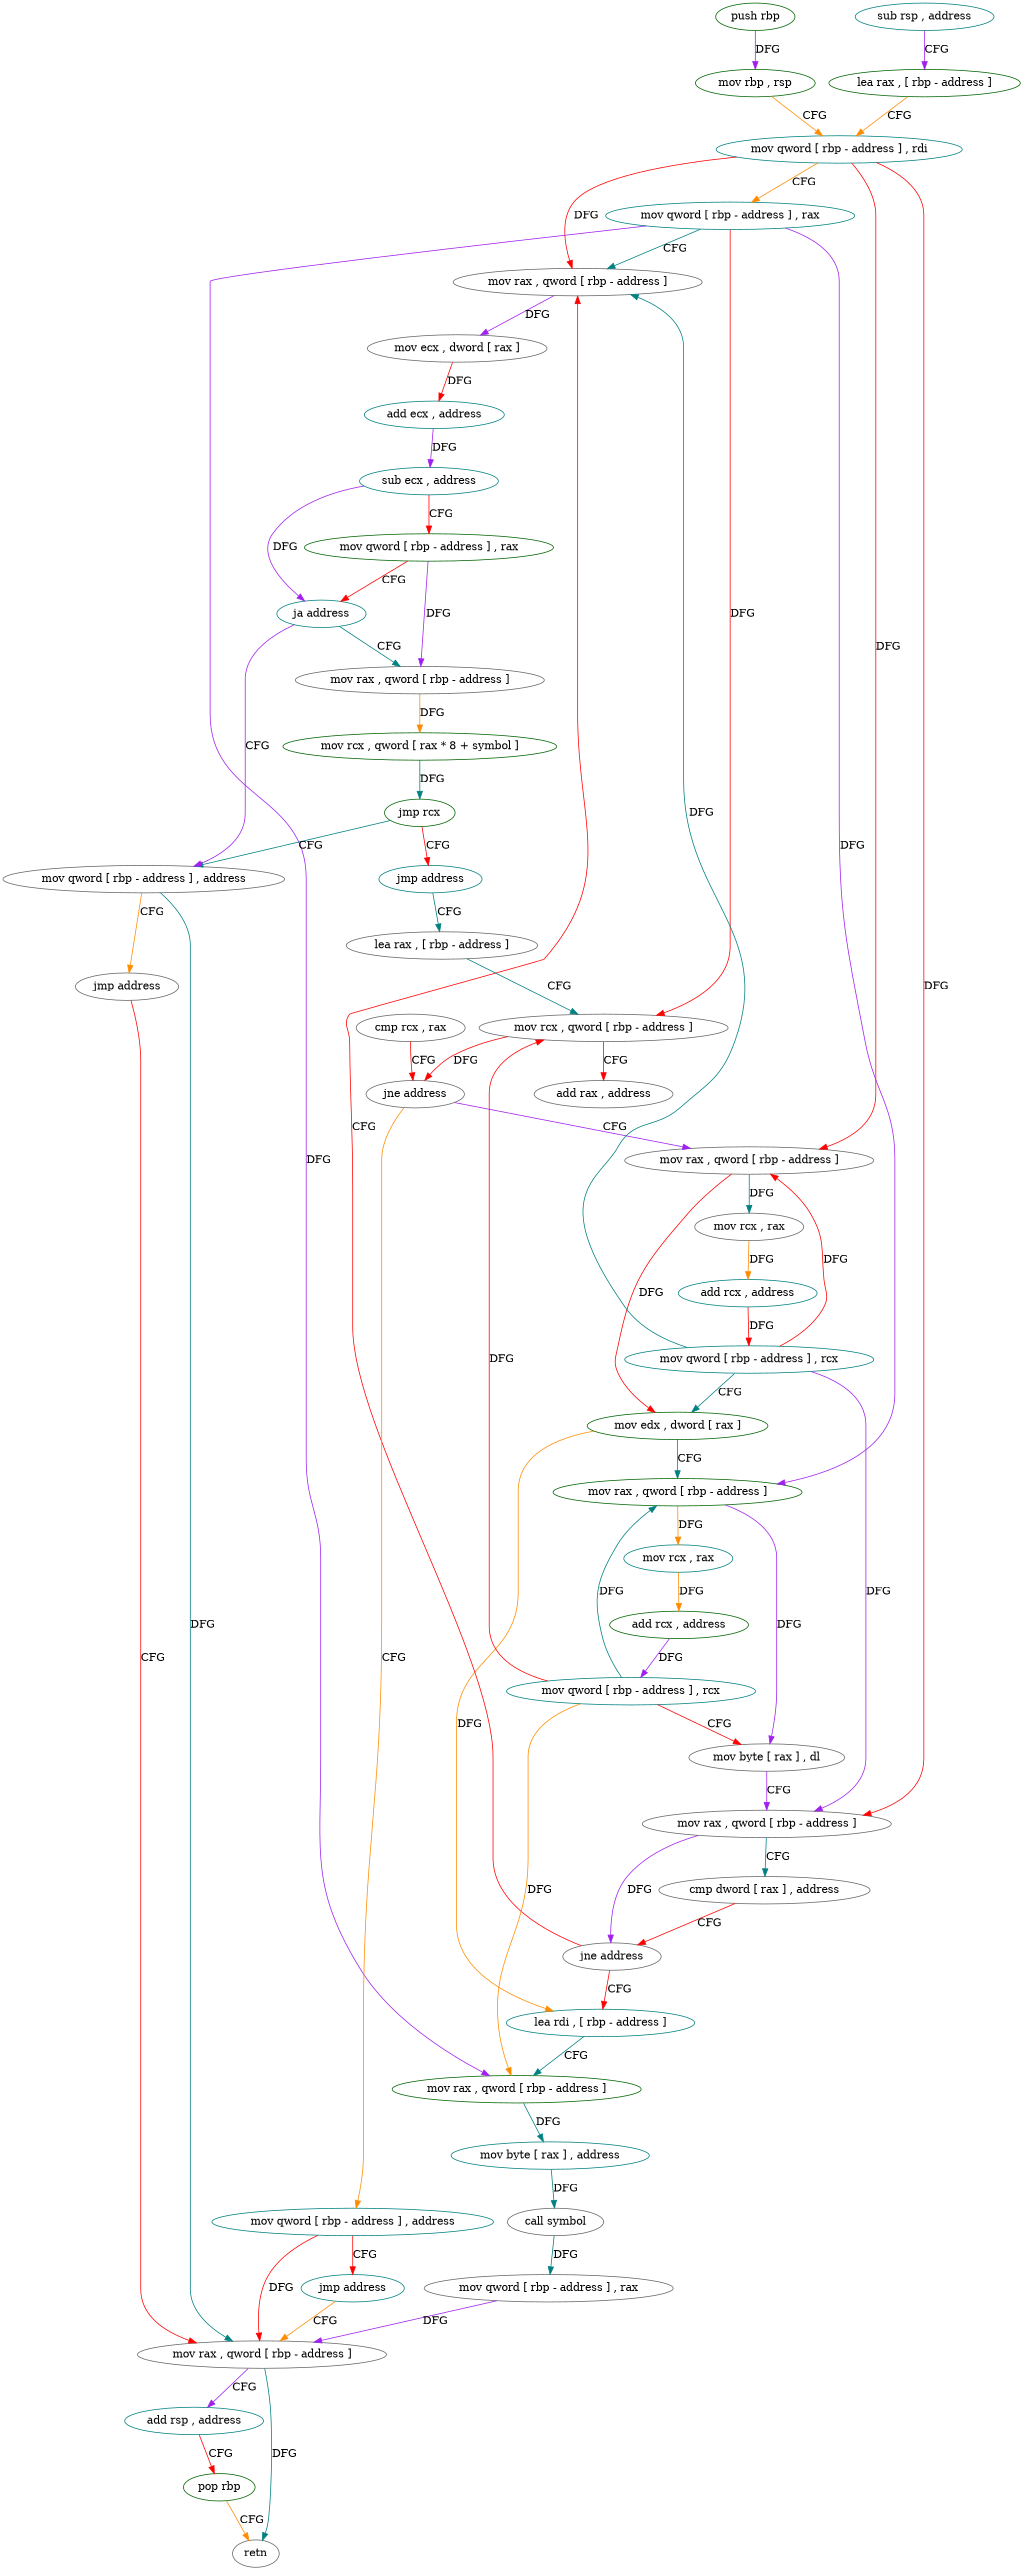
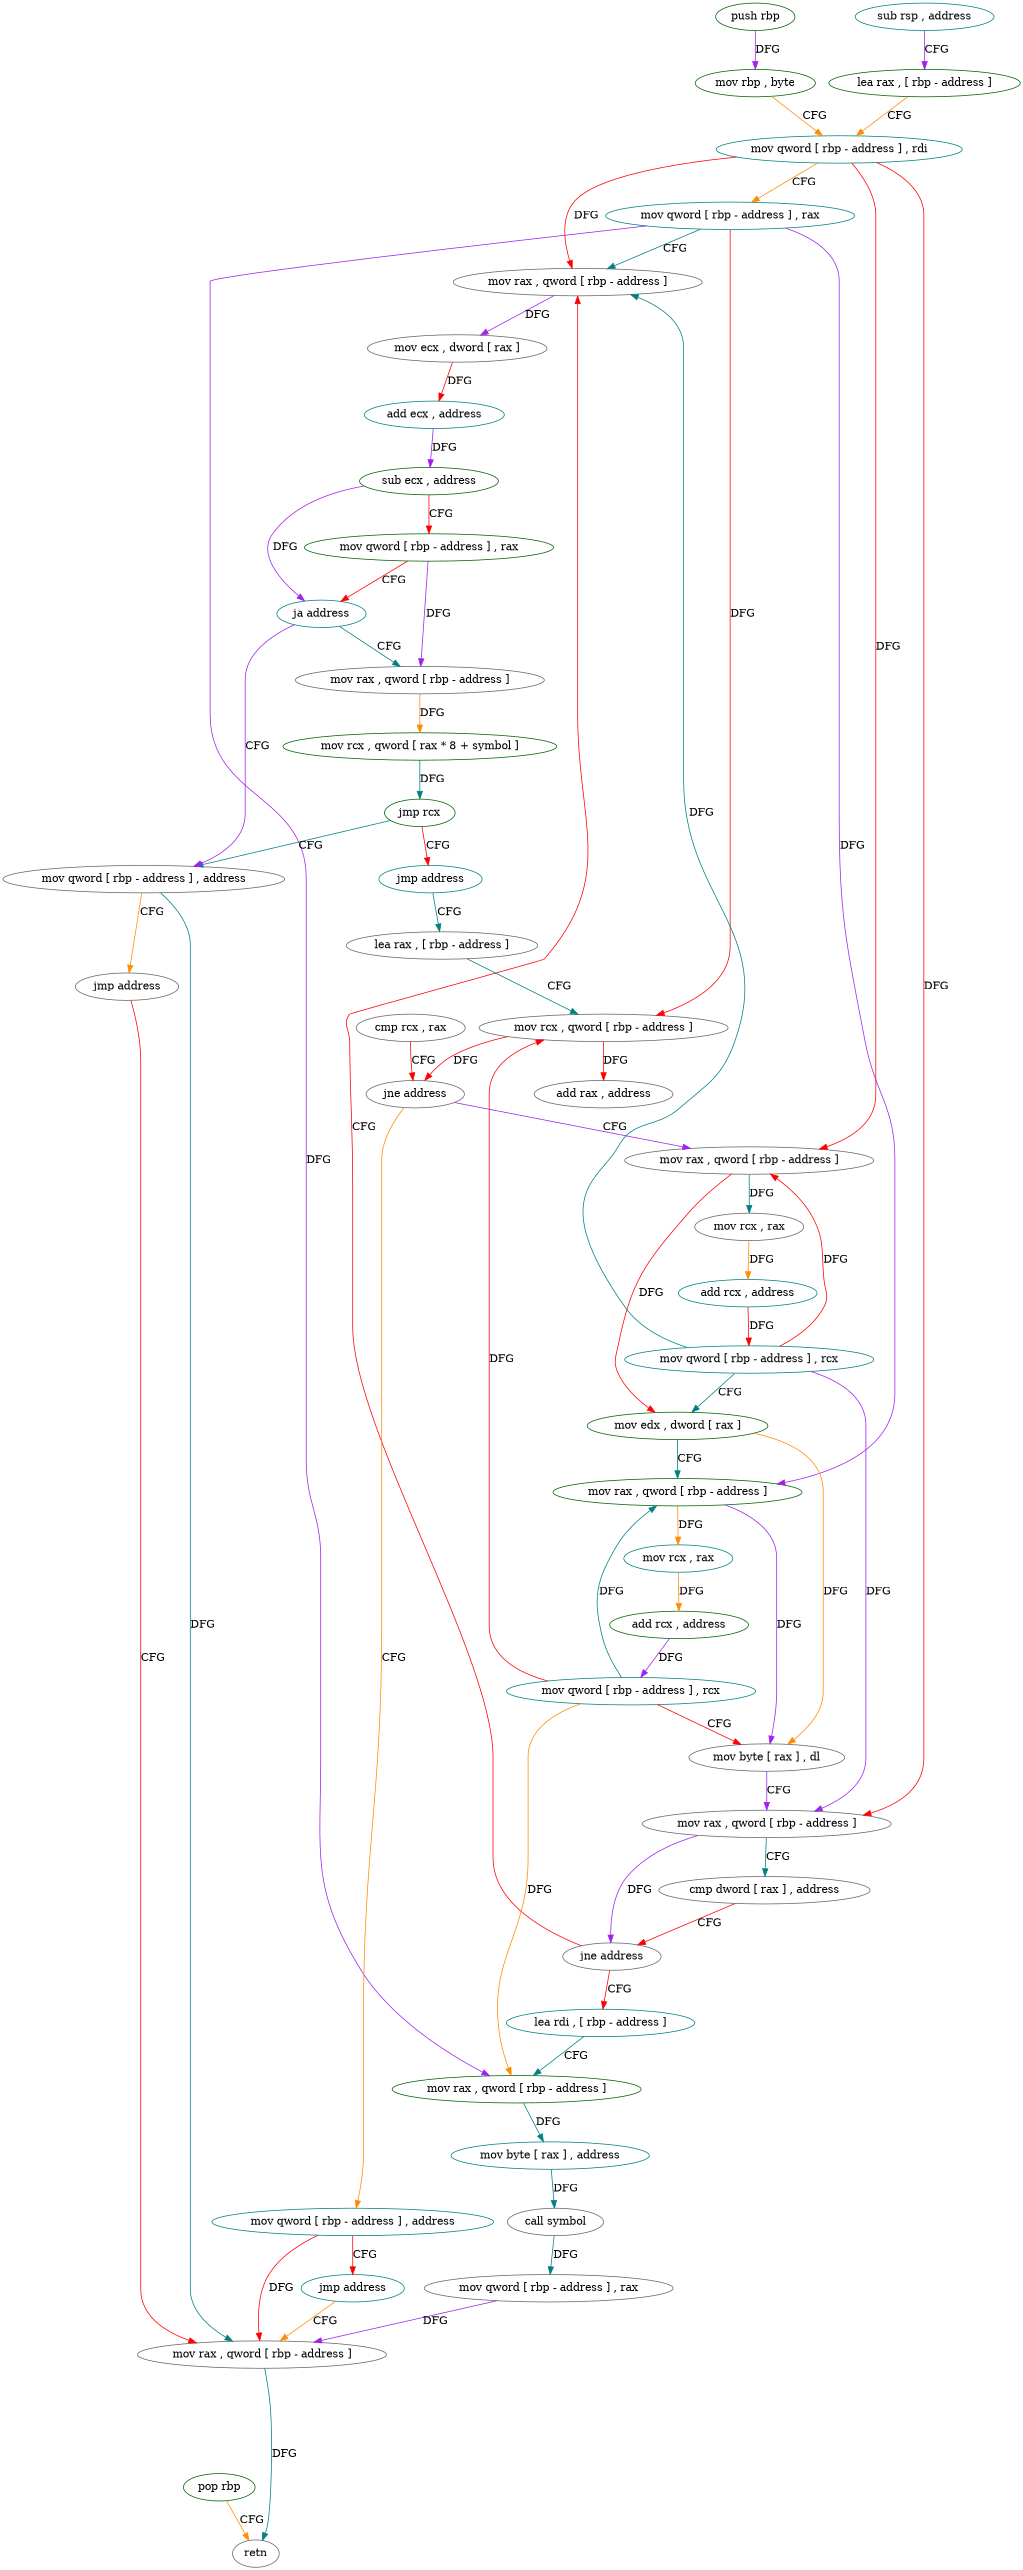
node "mov rbp , rsp": label "mov rbp , rsp" -> "mov rbp , byte"
node "sub ecx , address": color teal -> darkgreen
edge "mov rcx , qword [ rbp - address ]" -> "add rax , address": label "CFG" -> "DFG"
edge "mov edx , dword [ rax ]" -> "lea rdi , [ rbp - address ]": now "mov edx , dword [ rax ]" -> "mov byte [ rax ] , dl"
node "add rsp , address": removed
